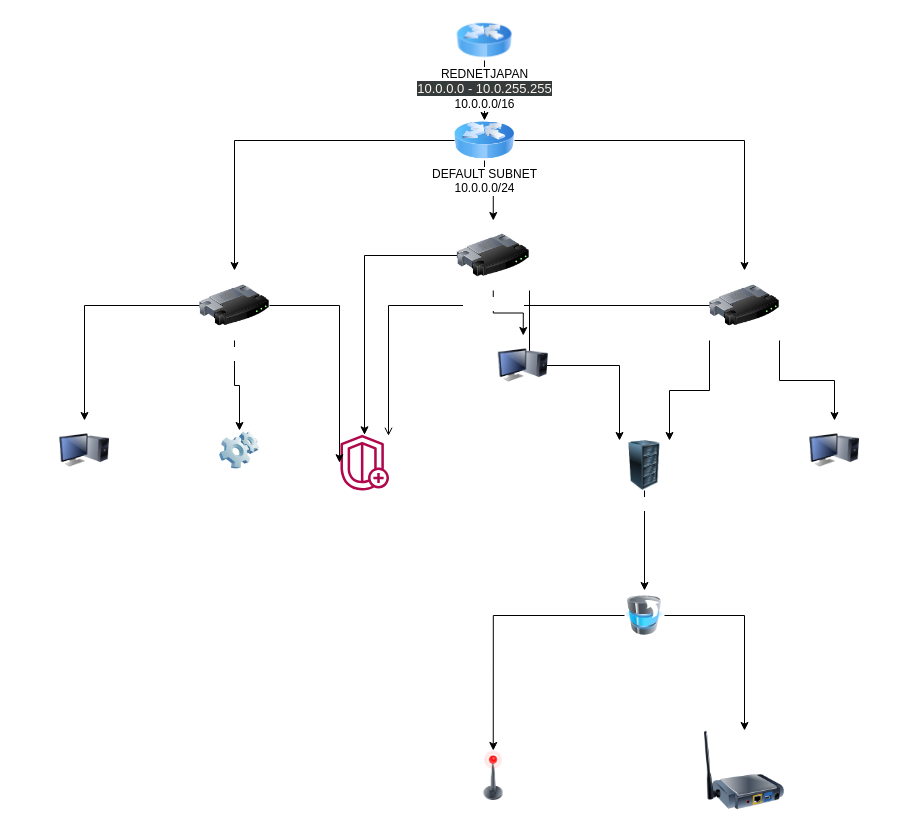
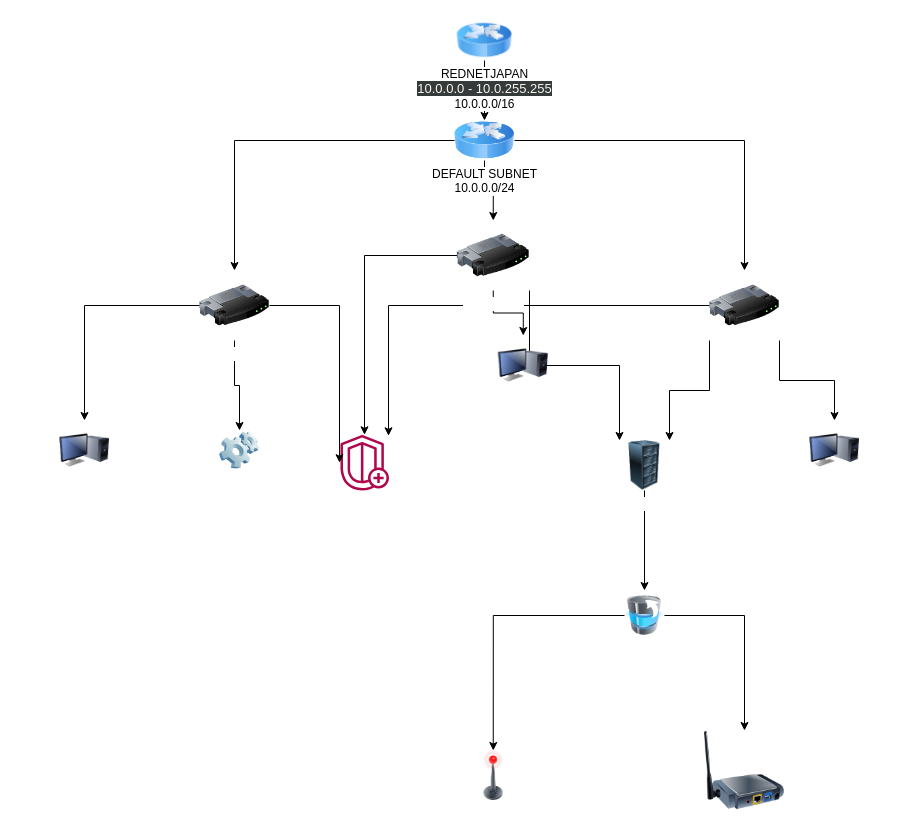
edge "WEB 2 NIC" -> "REDTEAM-NSG OPEN PORT 80 ALLOW SSH FROM NATIVE IP TO JUMPBOX": arrowhead open -> classic
